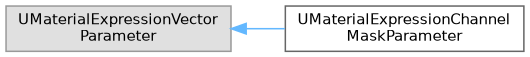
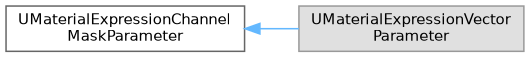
edge "UMaterialExpressionChannel MaskParameter" -> "UMaterialExpressionVector Parameter": reversed
